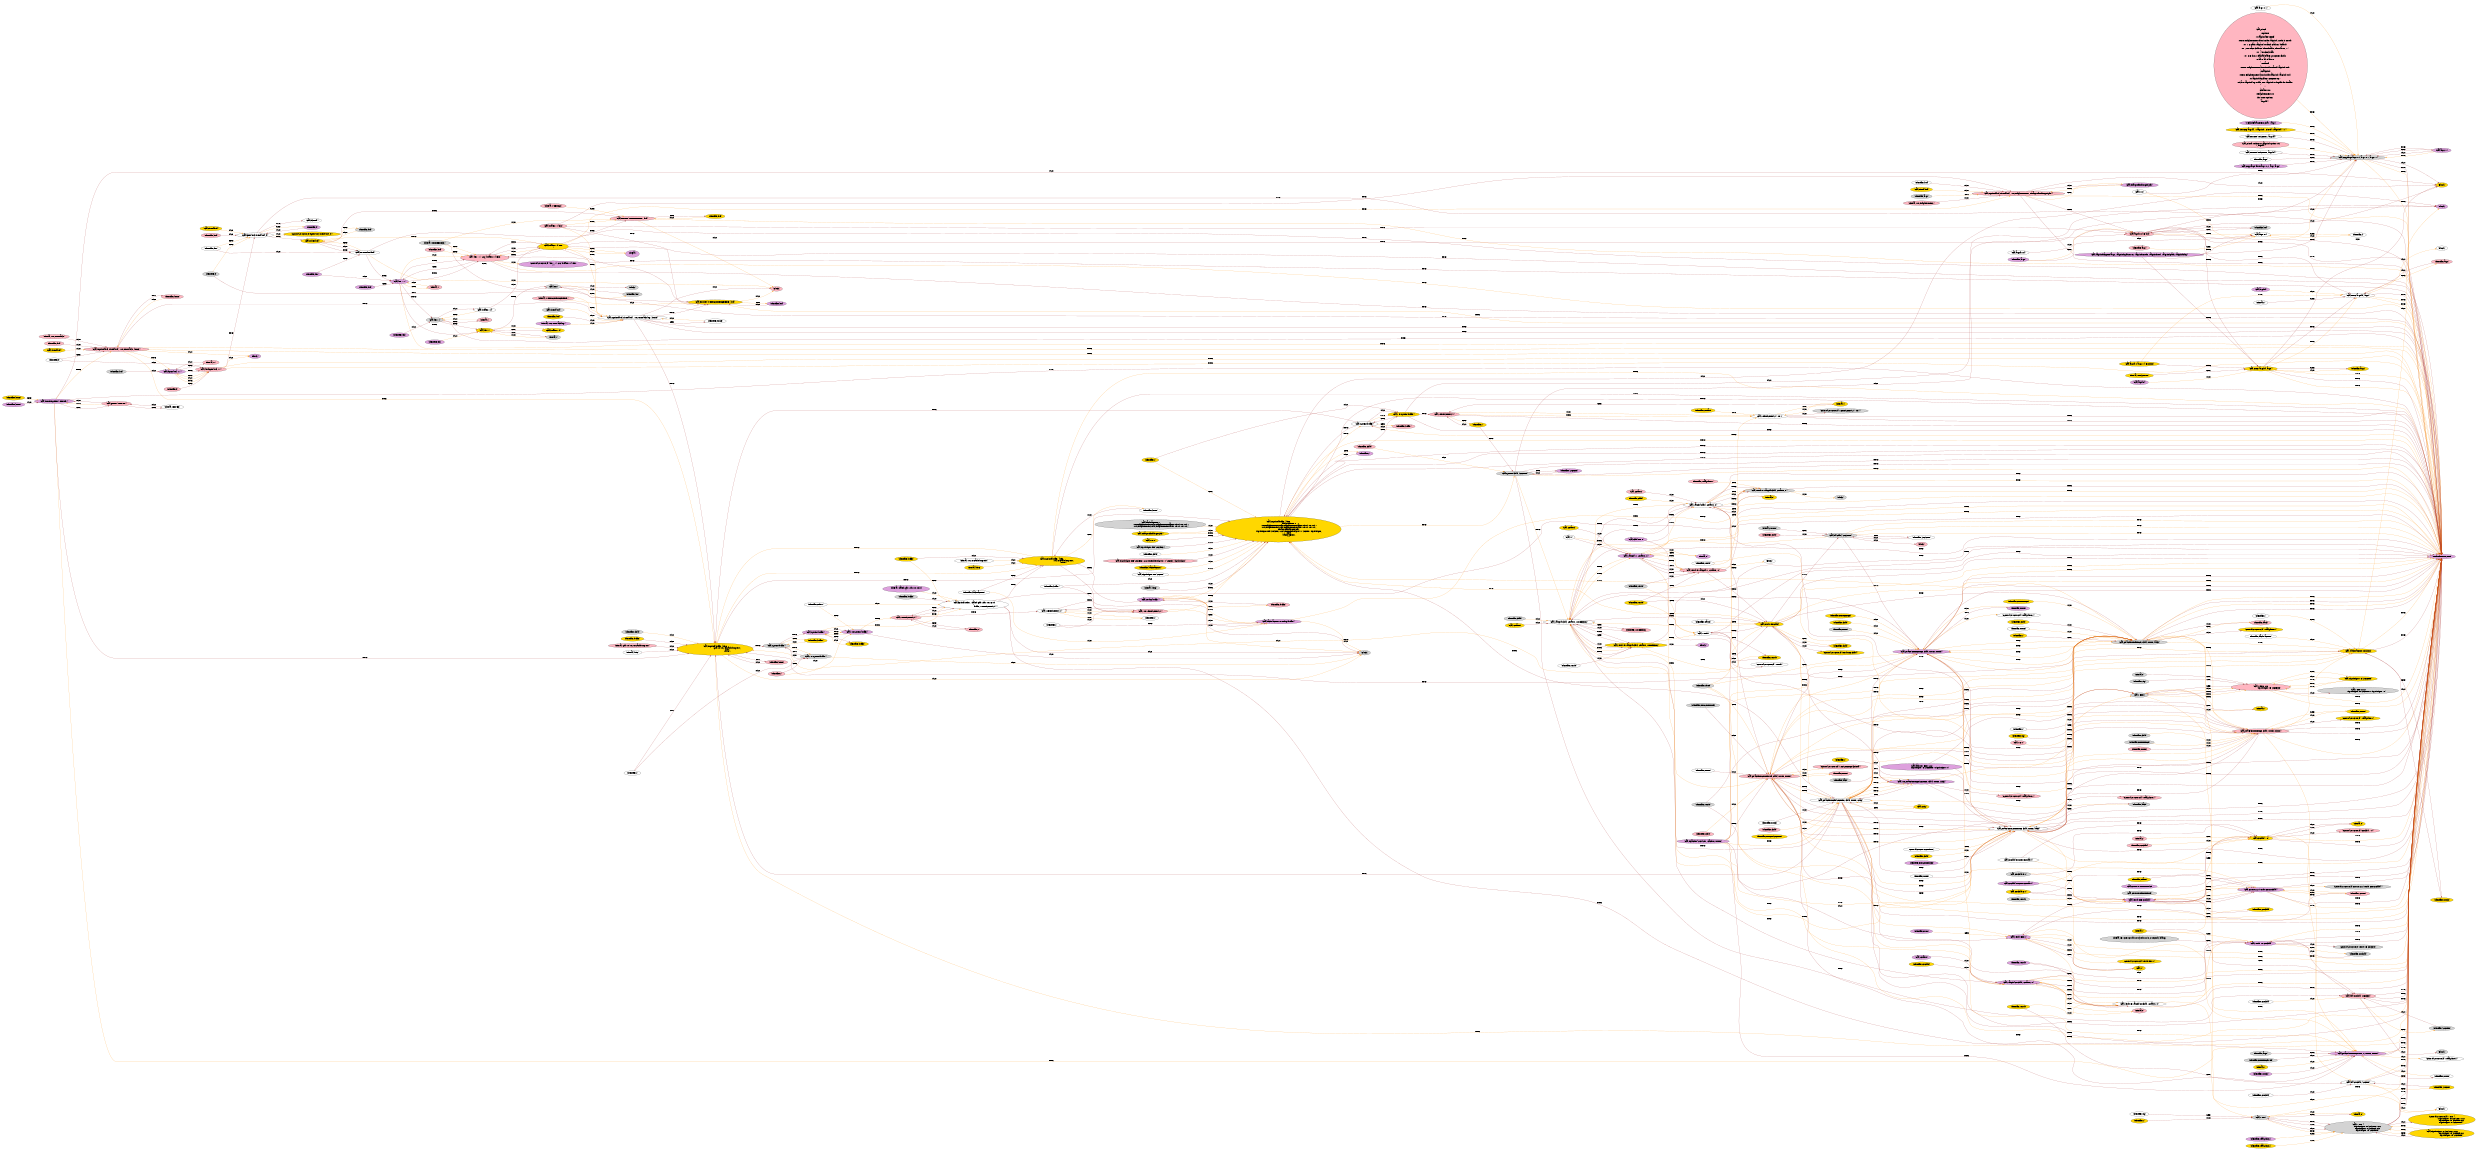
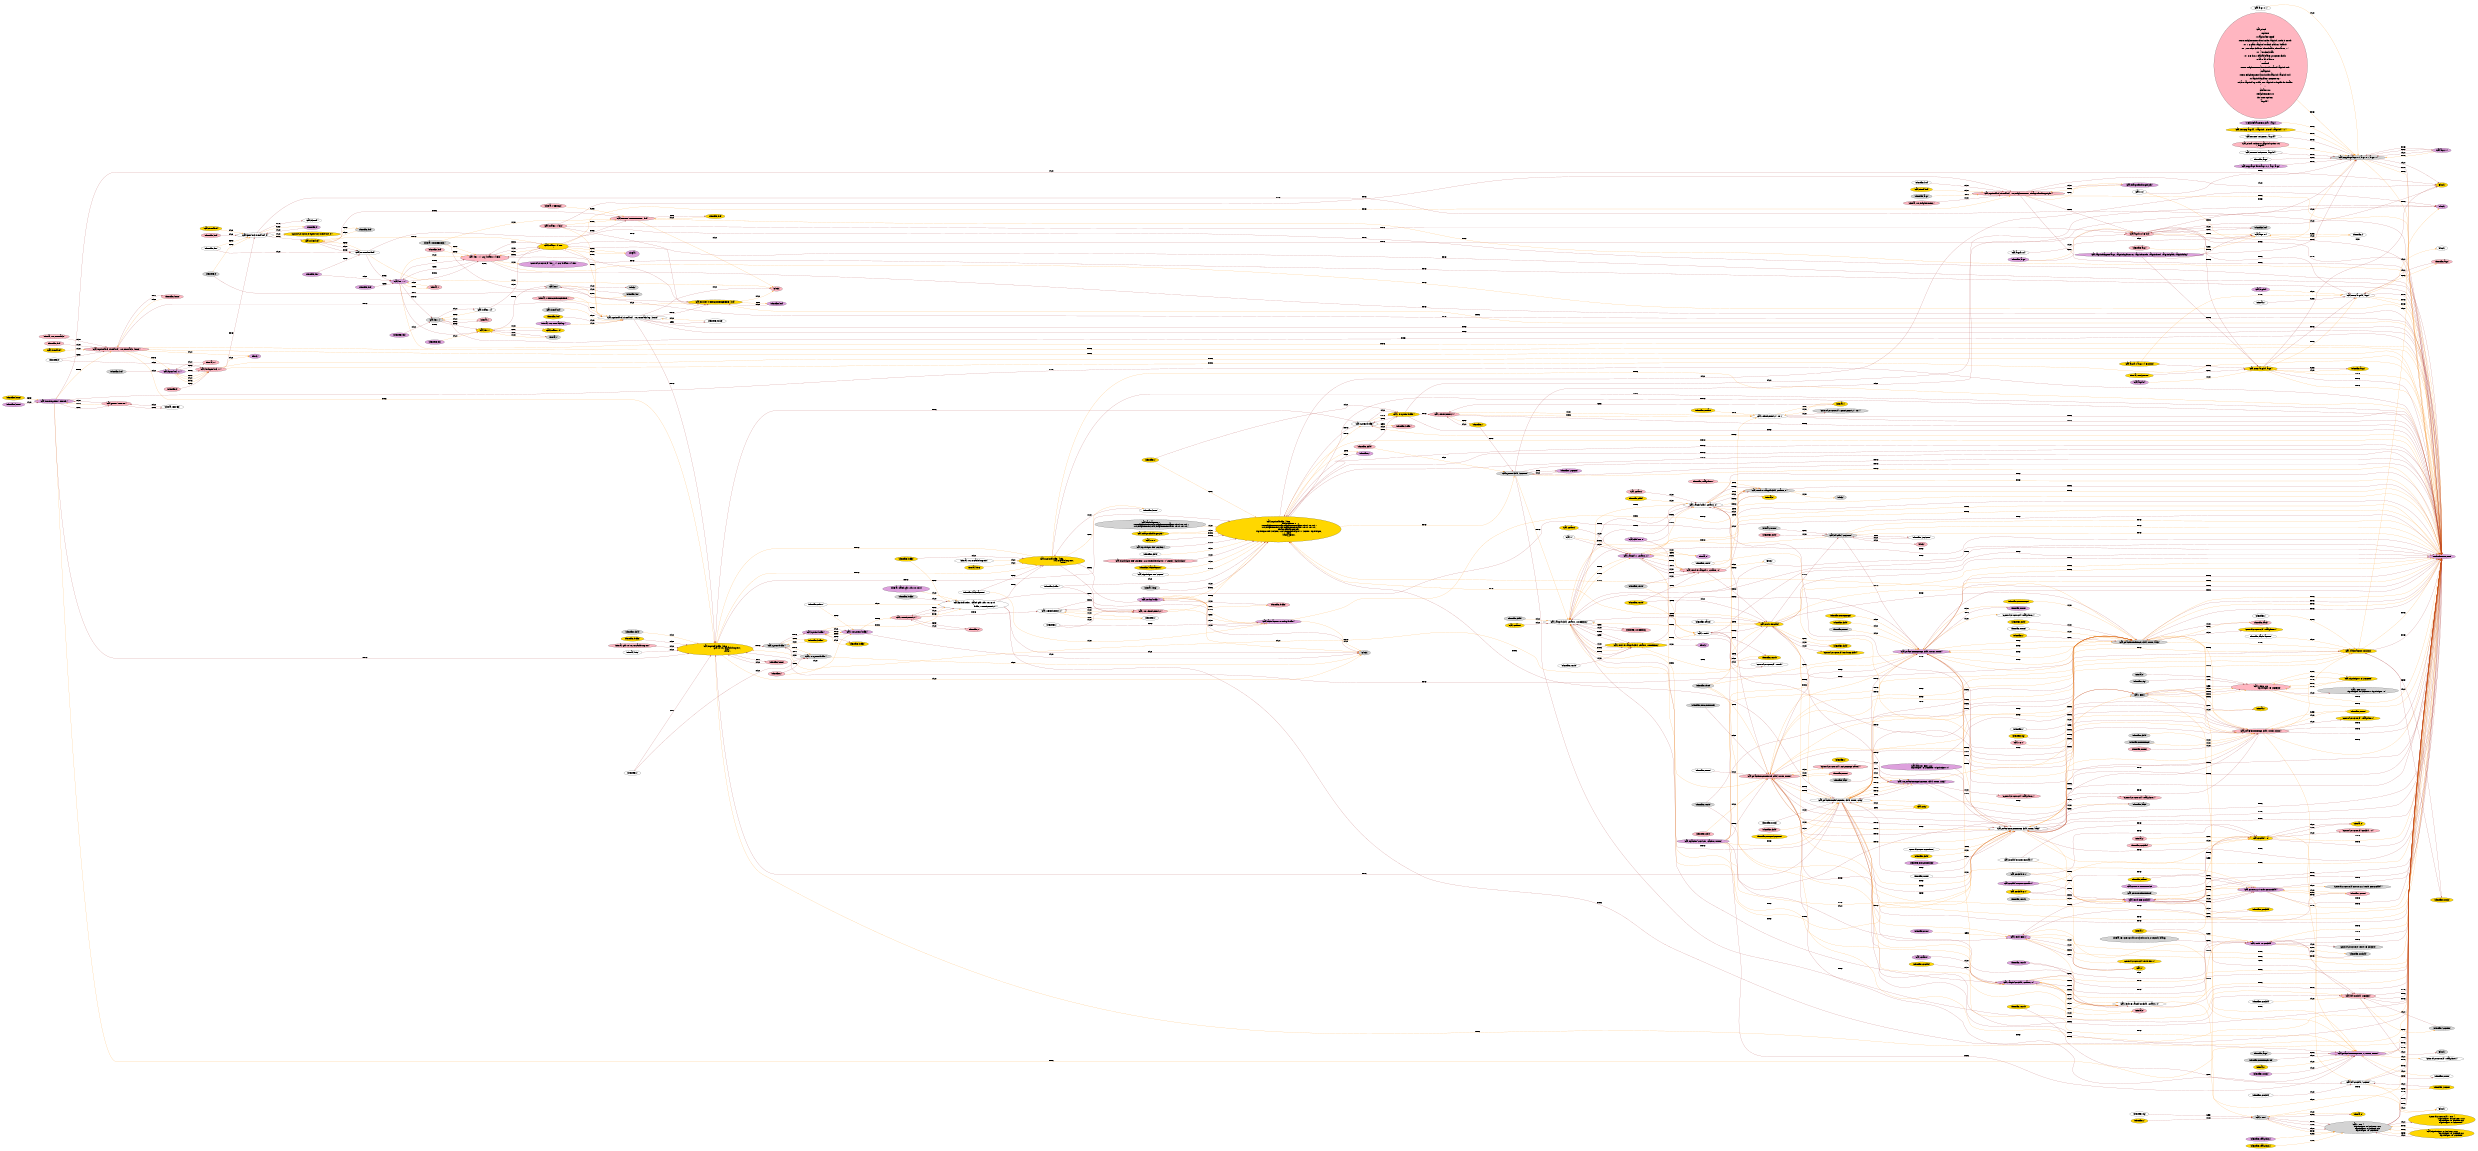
node "(ControlStructure,if (WIFSTOPPED(fprintf)))": label "(ControlStructure,if (WIFSTOPPED(fprintf)))" -> "(ControlStructure,if (WIFSTOPPED(status)))"
edge "(Call,ptrace(PT_GETSIGINFO, child, NULL, &sig))" -> "(Call,ptrace(PT_ATTACH, child, NULL, NULL))": now "(Call,ptrace(PT_GETSIGINFO, child, NULL, &sig))" -> "(Call,kill(cs_child, SIGKILL))"
